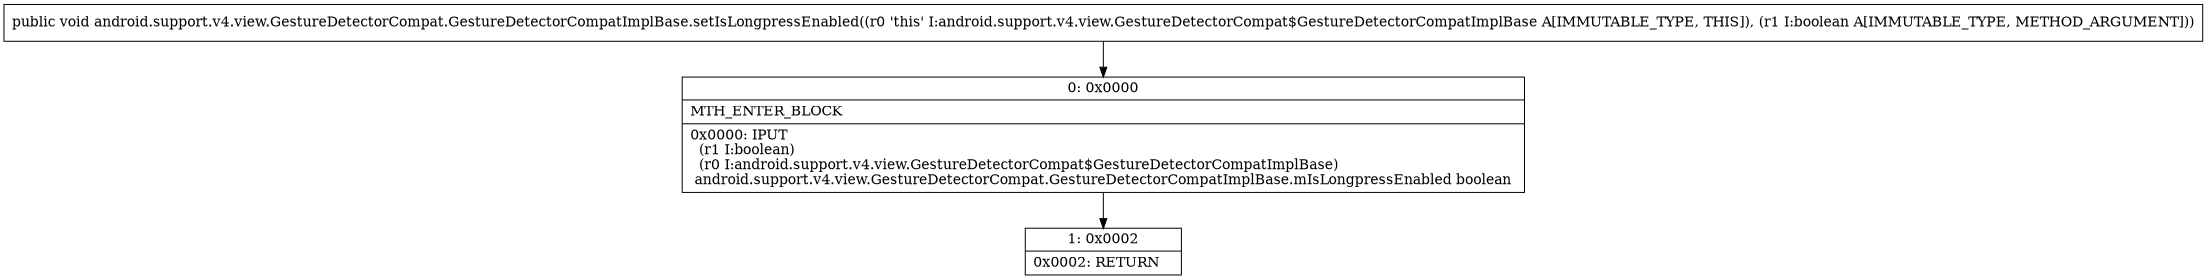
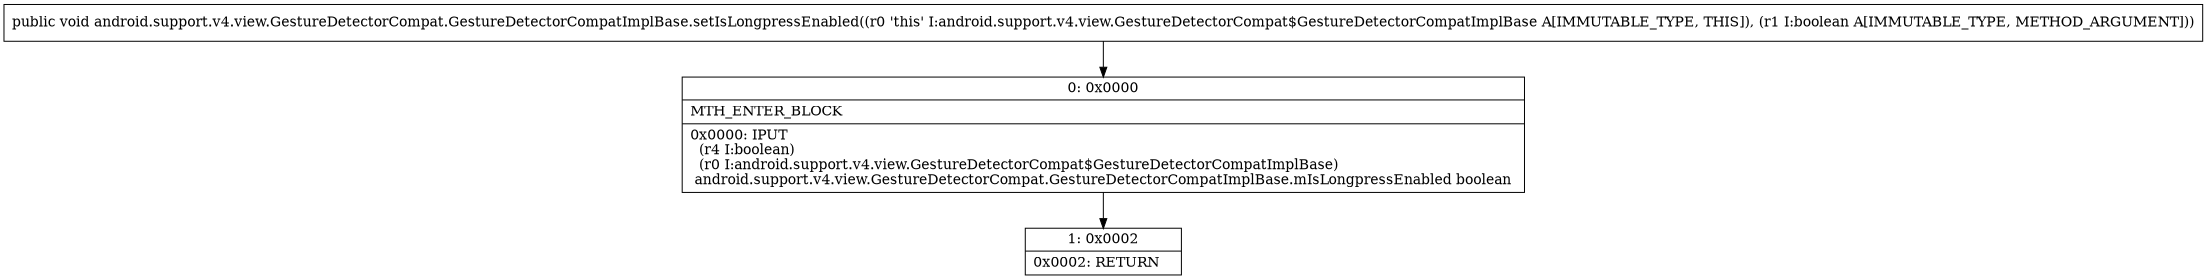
node "0: 0x0000": text "(r1 I:boolean)" -> "(r4 I:boolean)"
